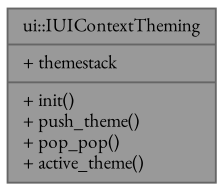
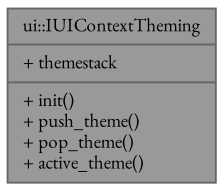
node "ui::IUIContextTheming": text "+ pop_pop()" -> "+ pop_theme()"
